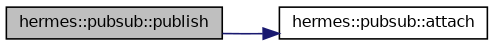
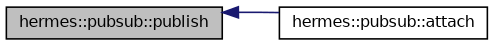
edge "hermes::pubsub::publish" -> "hermes::pubsub::attach": reversed
